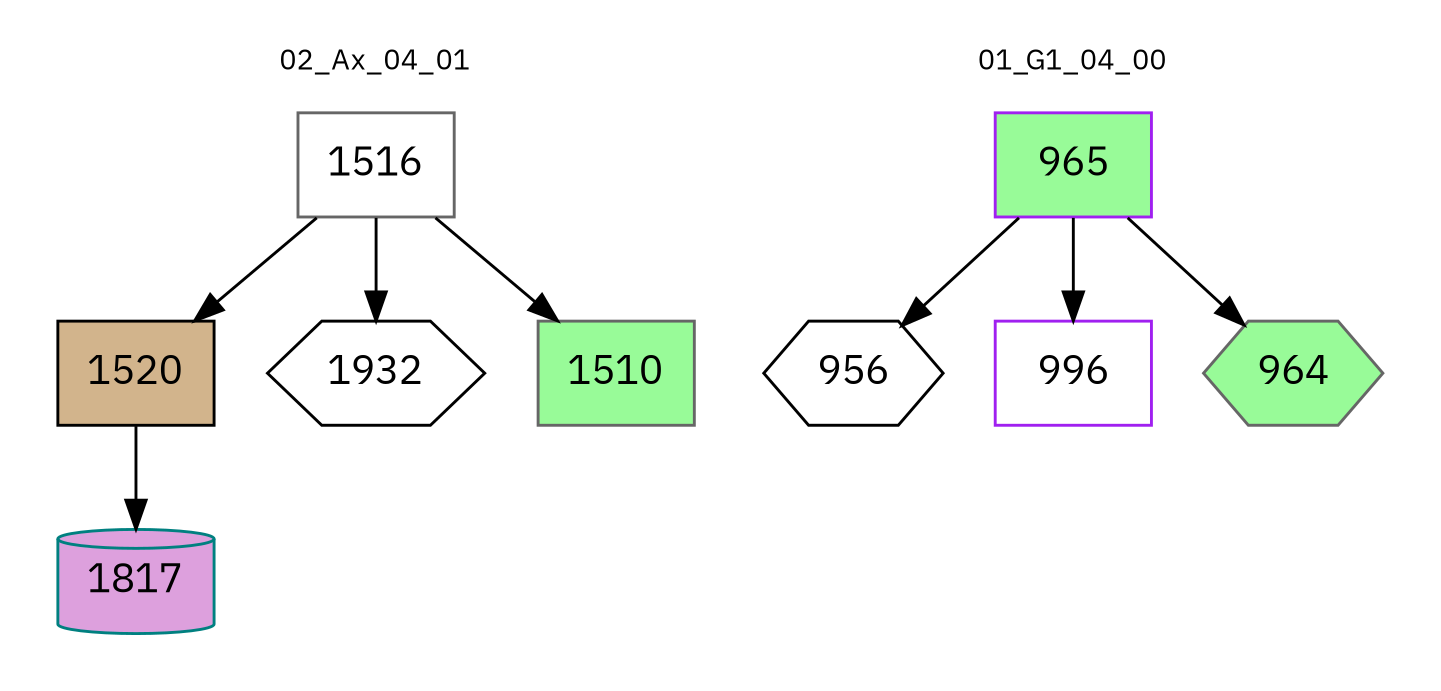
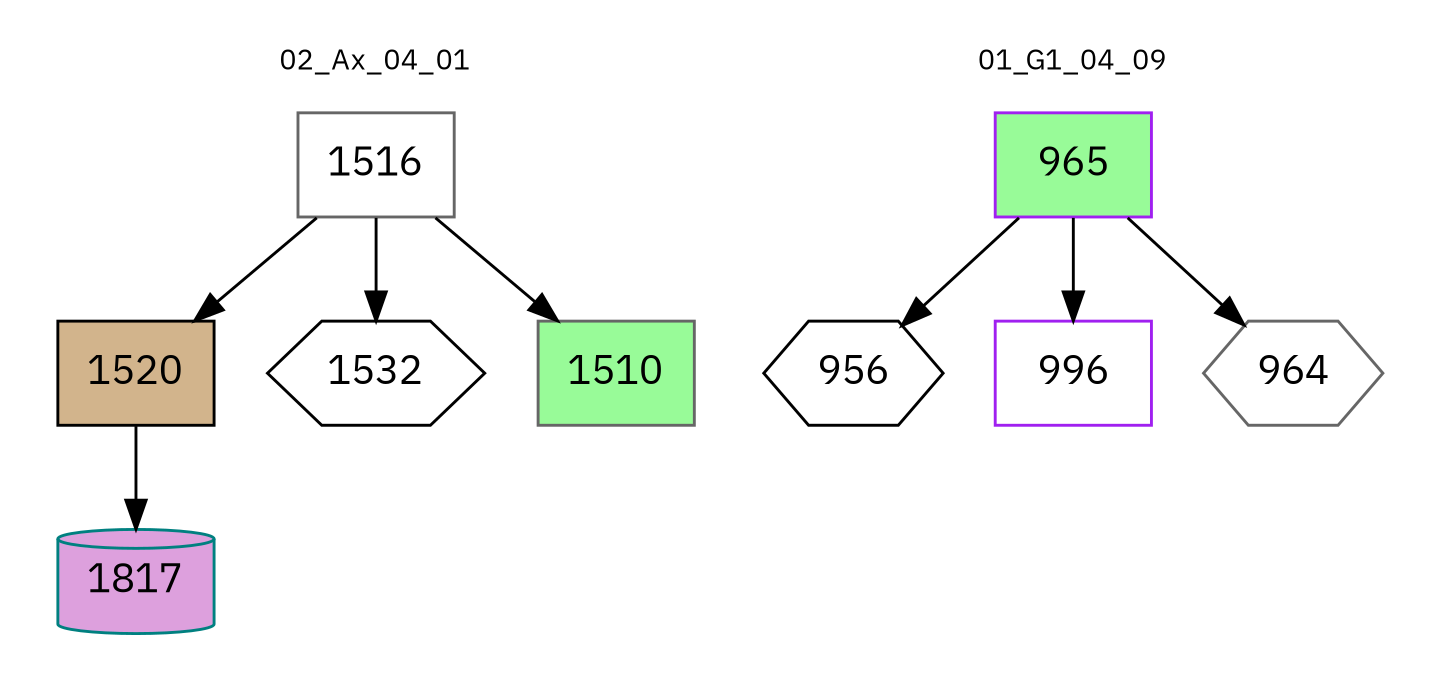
cluster "01_G1_04_00": label "01_G1_04_00" -> "01_G1_04_09"
node "1932": label "1932" -> "1532"
node "964": fillcolor palegreen -> white
